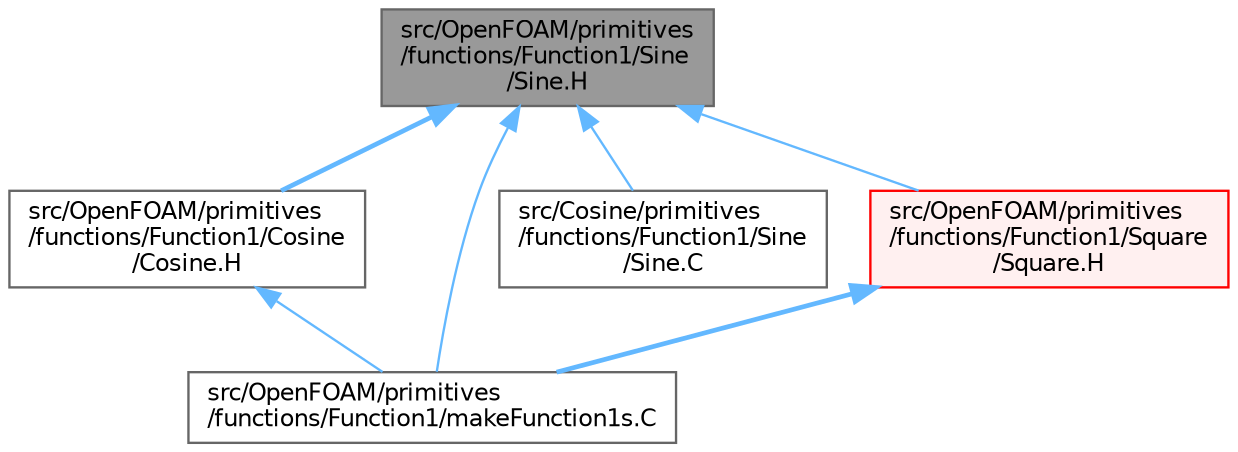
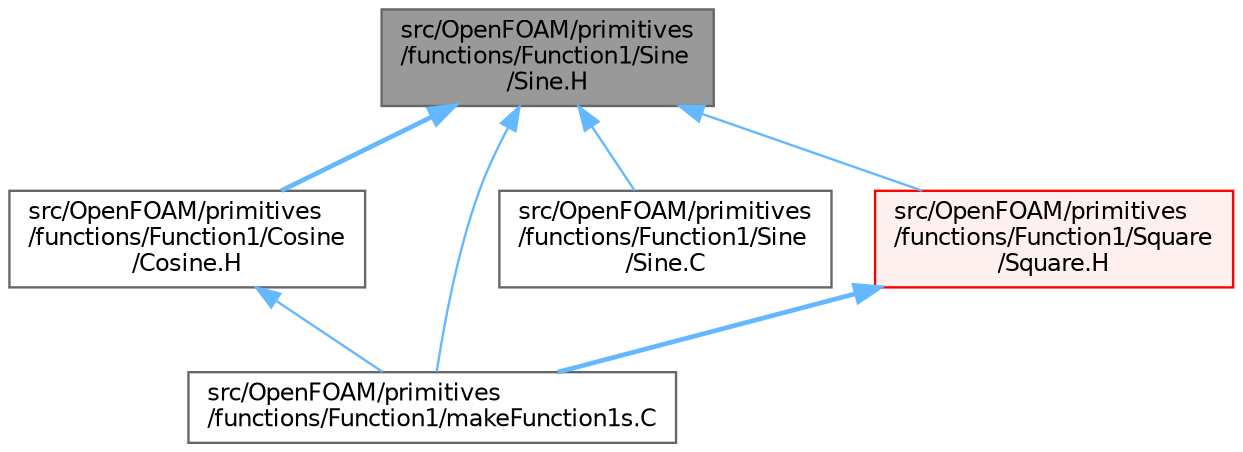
node "src/Cosine/primitives /functions/Function1/Sine /Sine.C": label "src/Cosine/primitives /functions/Function1/Sine /Sine.C" -> "src/OpenFOAM/primitives /functions/Function1/Sine /Sine.C"
